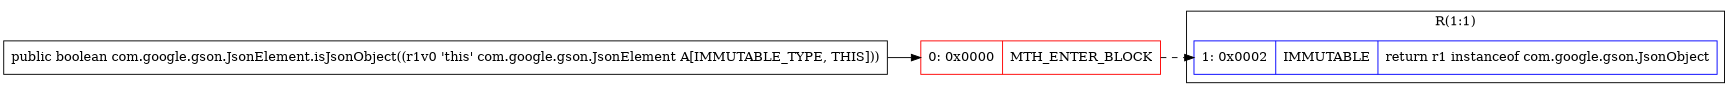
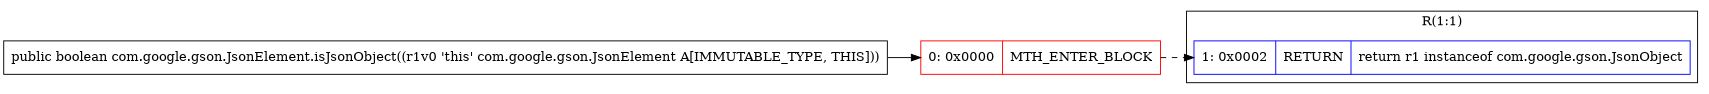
node "1: 0x0002": text "IMMUTABLE" -> "RETURN"
